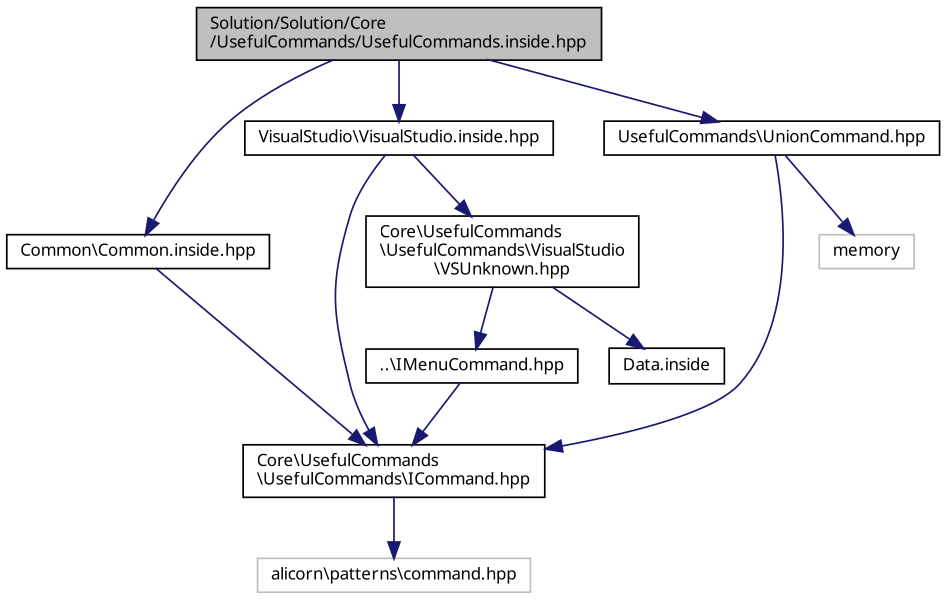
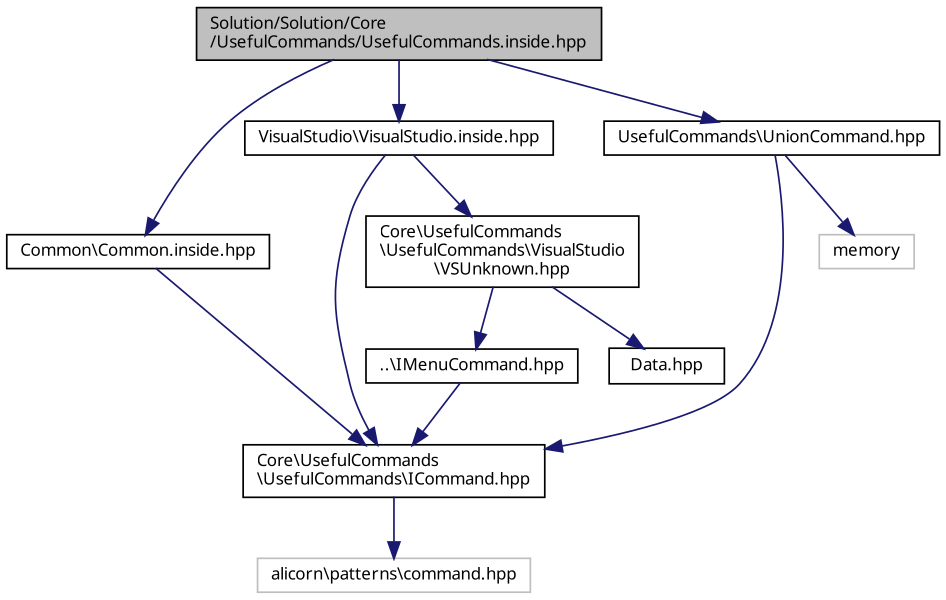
node "Data.inside": label "Data.inside" -> "Data.hpp"
